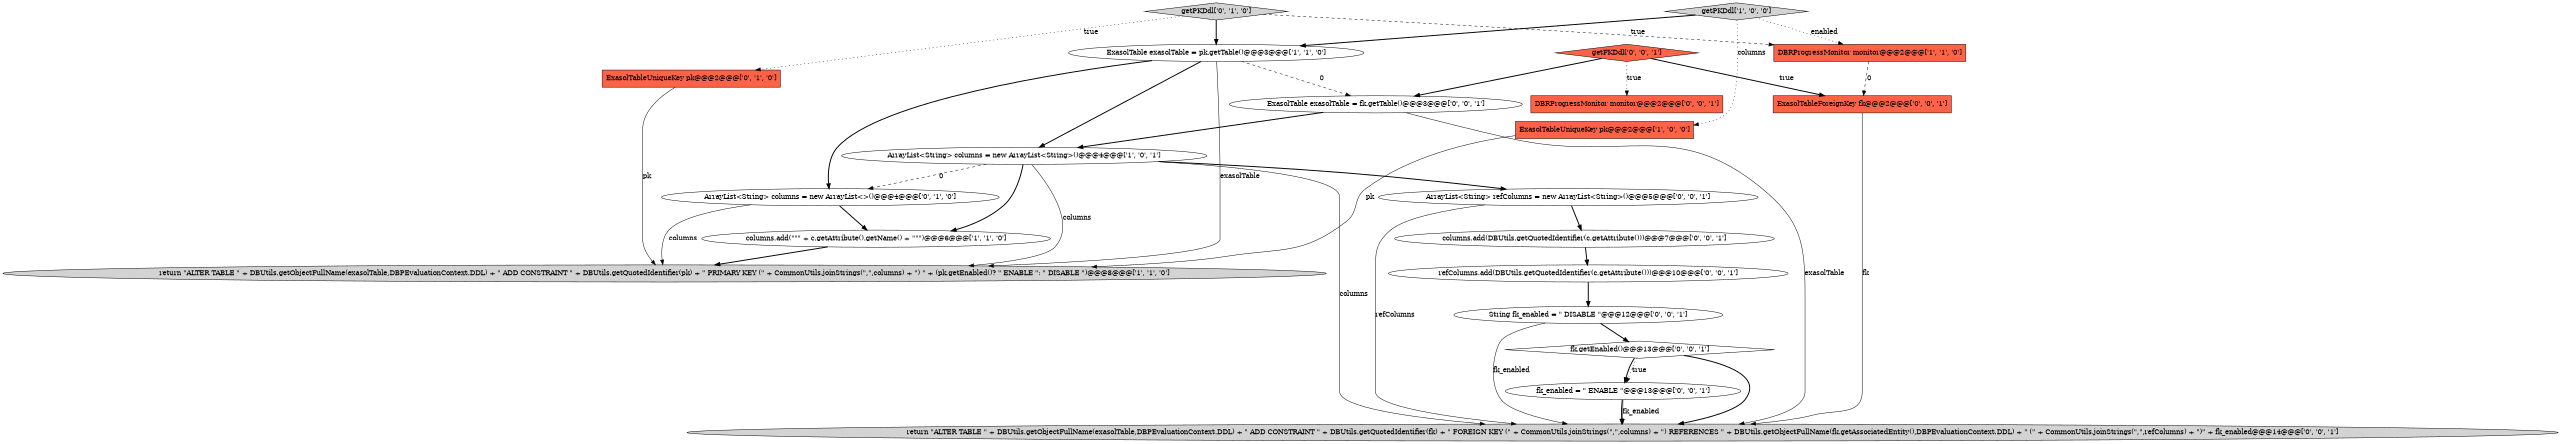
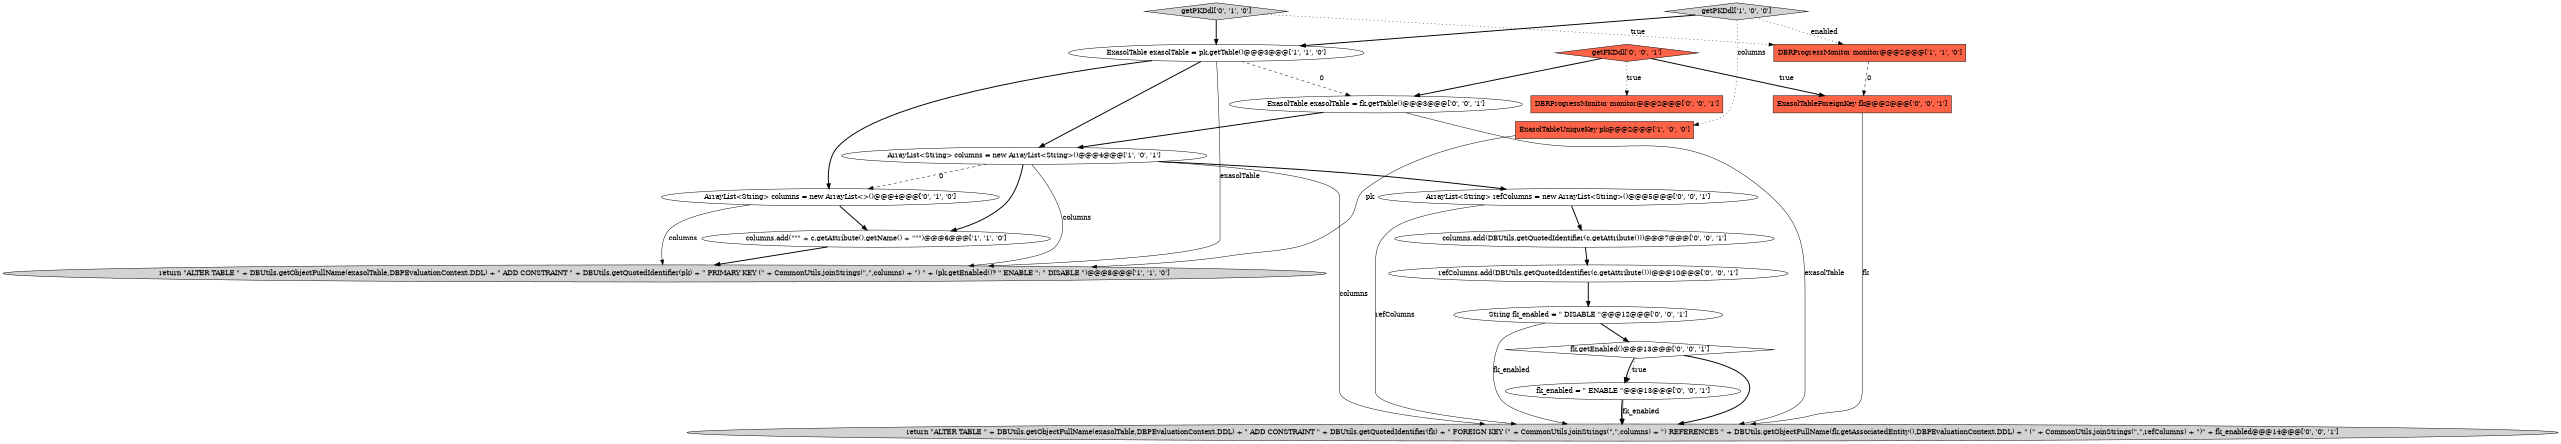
edge "getPKDdl['0', '1', '0']" -> "DBRProgressMonitor monitor@@@2@@@['1', '1', '0']": style dashed -> dotted
node "ExasolTableUniqueKey pk@@@2@@@['0', '1', '0']": removed
